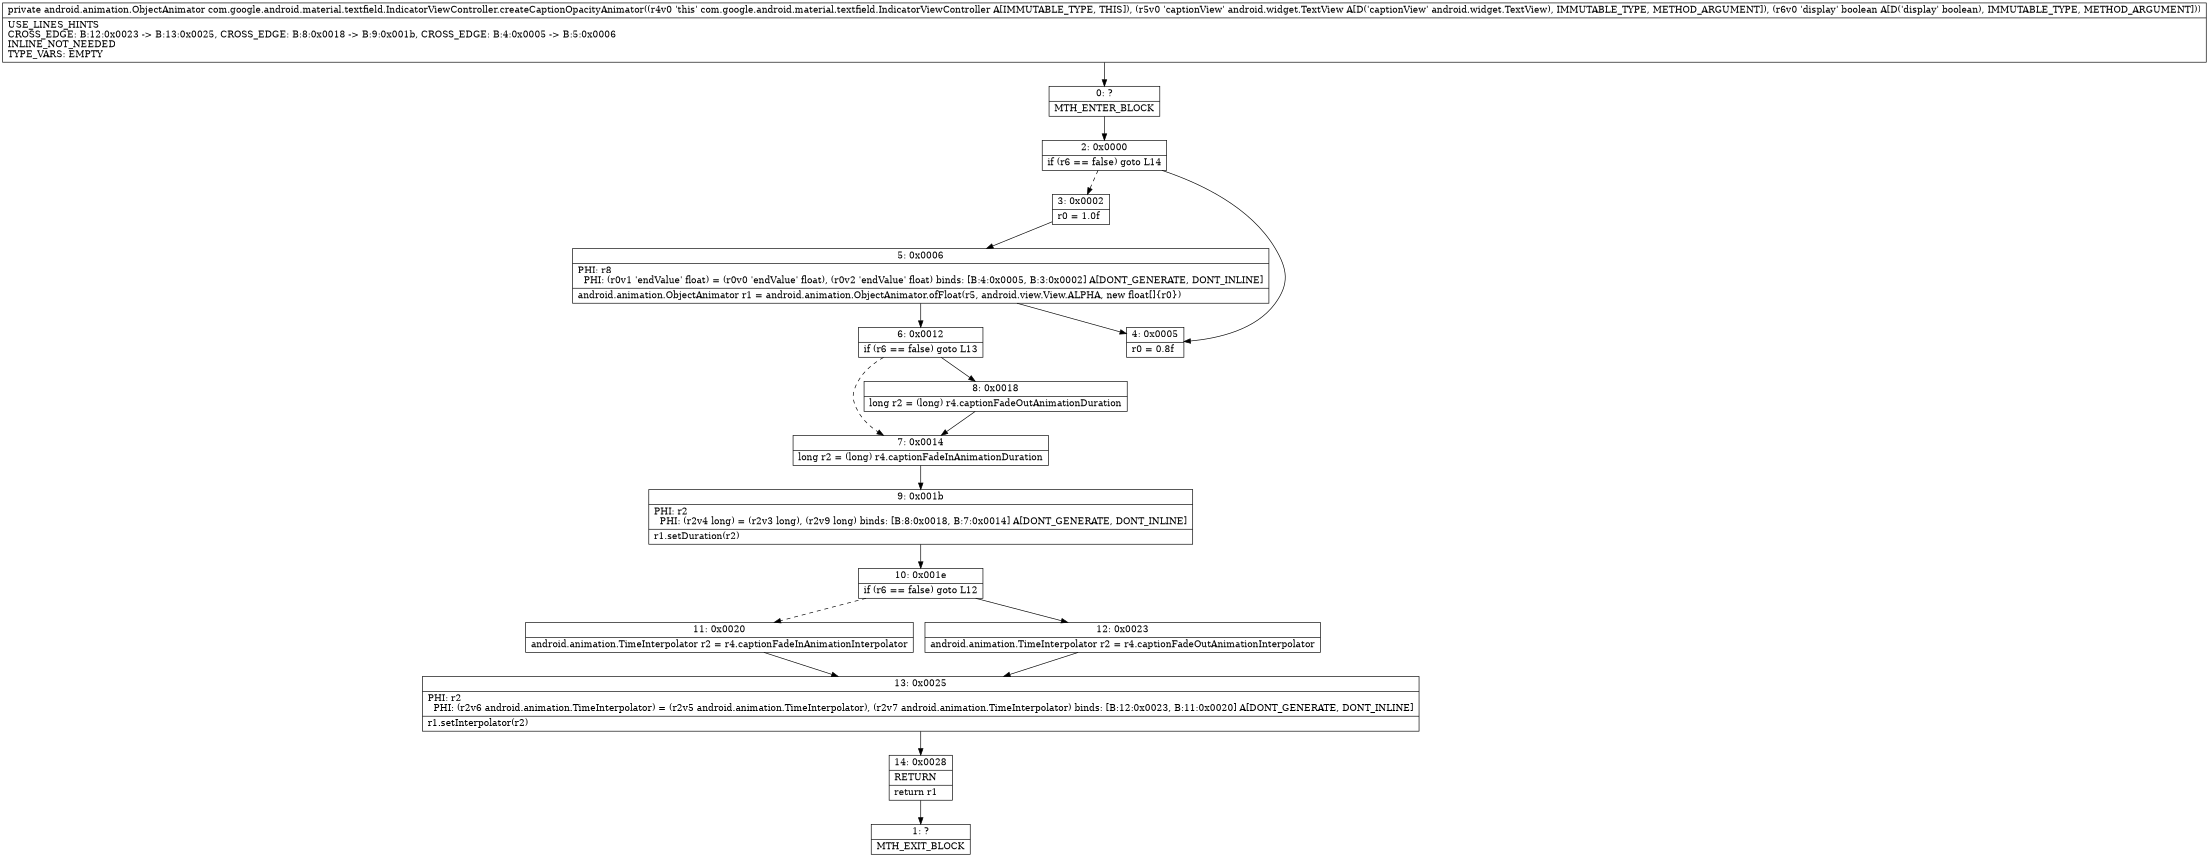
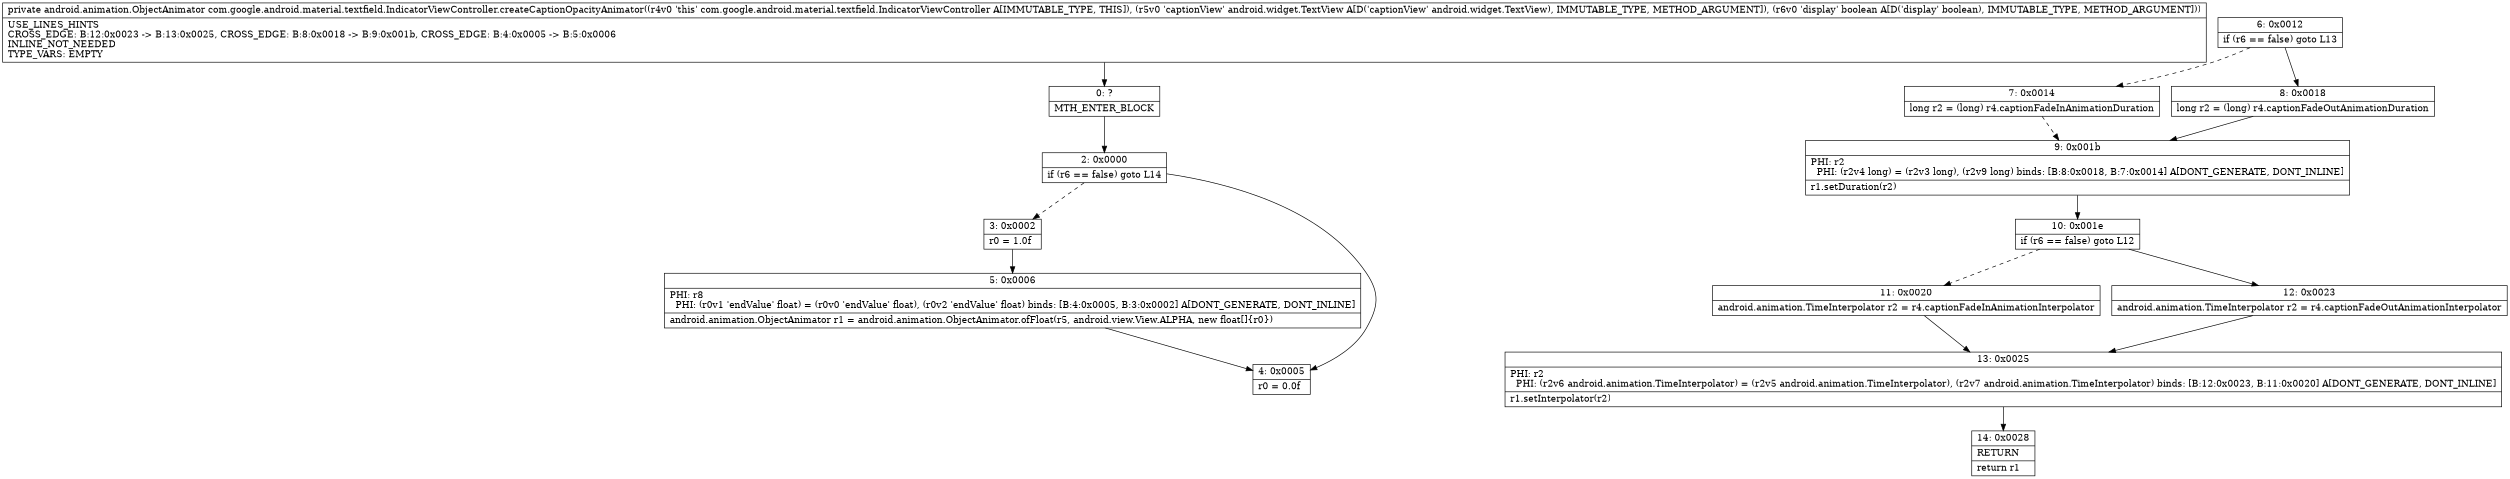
edge "5: 0x0006" -> "6: 0x0012": removed
node "4: 0x0005": text "r0 = 0.8f" -> "r0 = 0.0f"
edge "8: 0x0018" -> "7: 0x0014": now "8: 0x0018" -> "9: 0x001b"
edge "7: 0x0014" -> "9: 0x001b": style solid -> dashed
node "1: ?": removed
